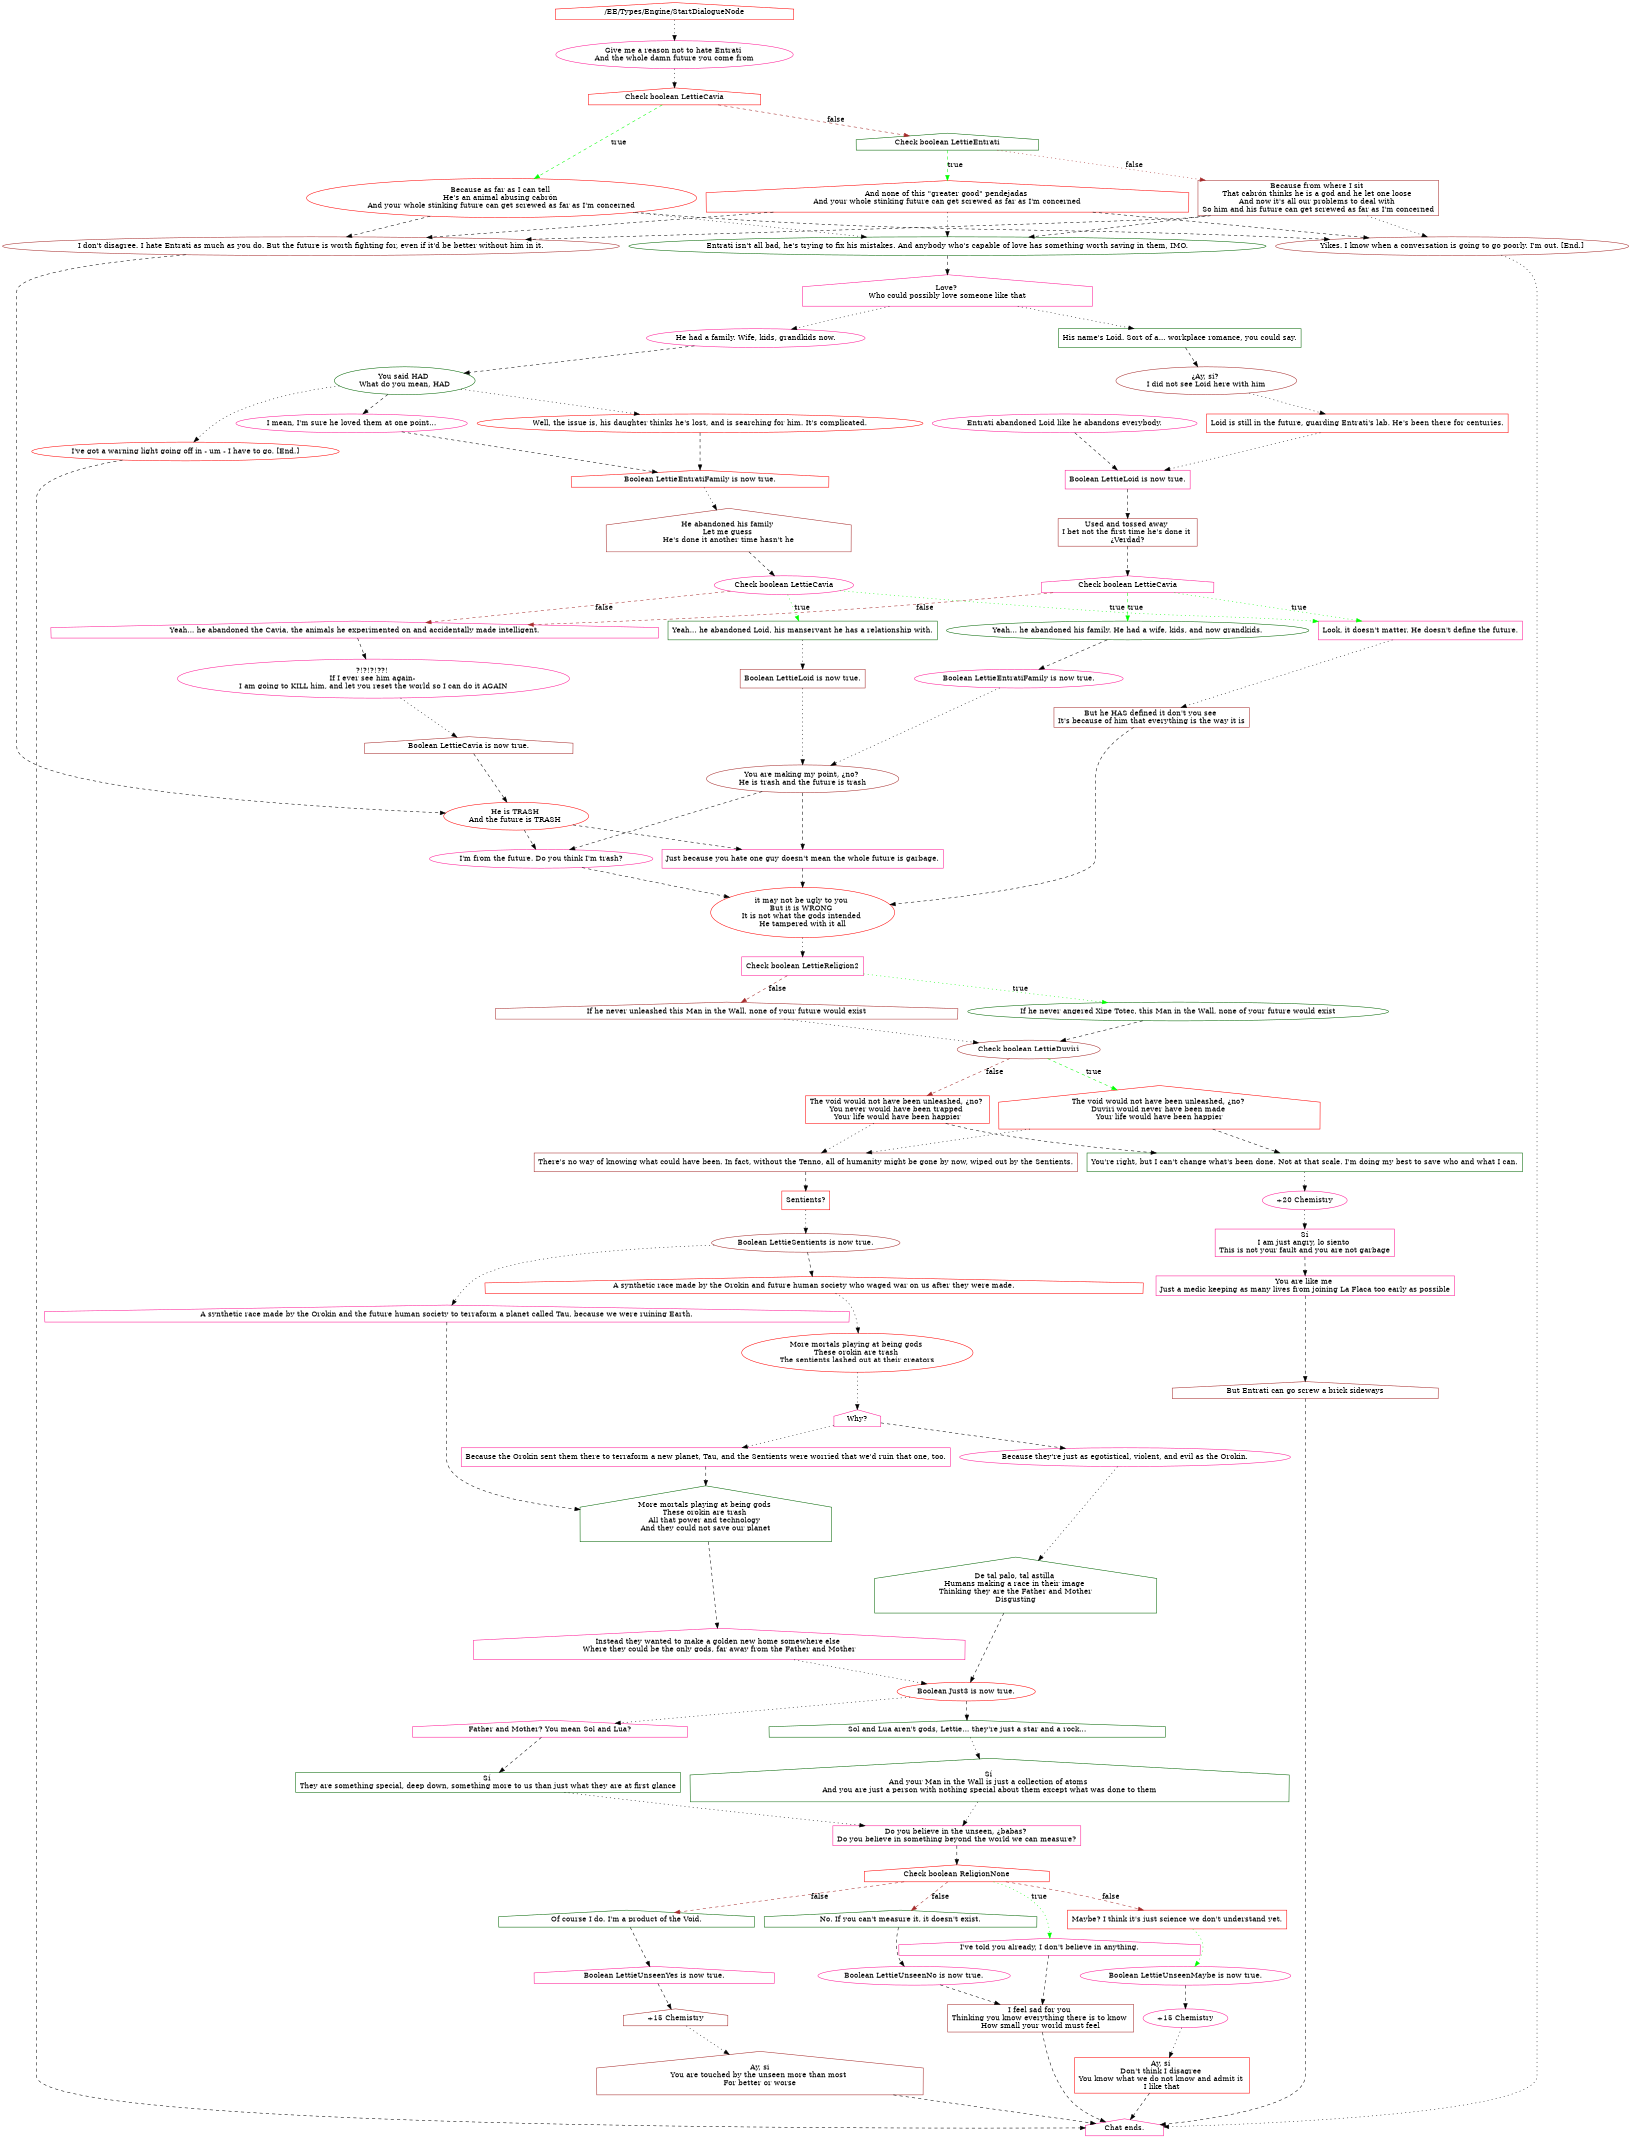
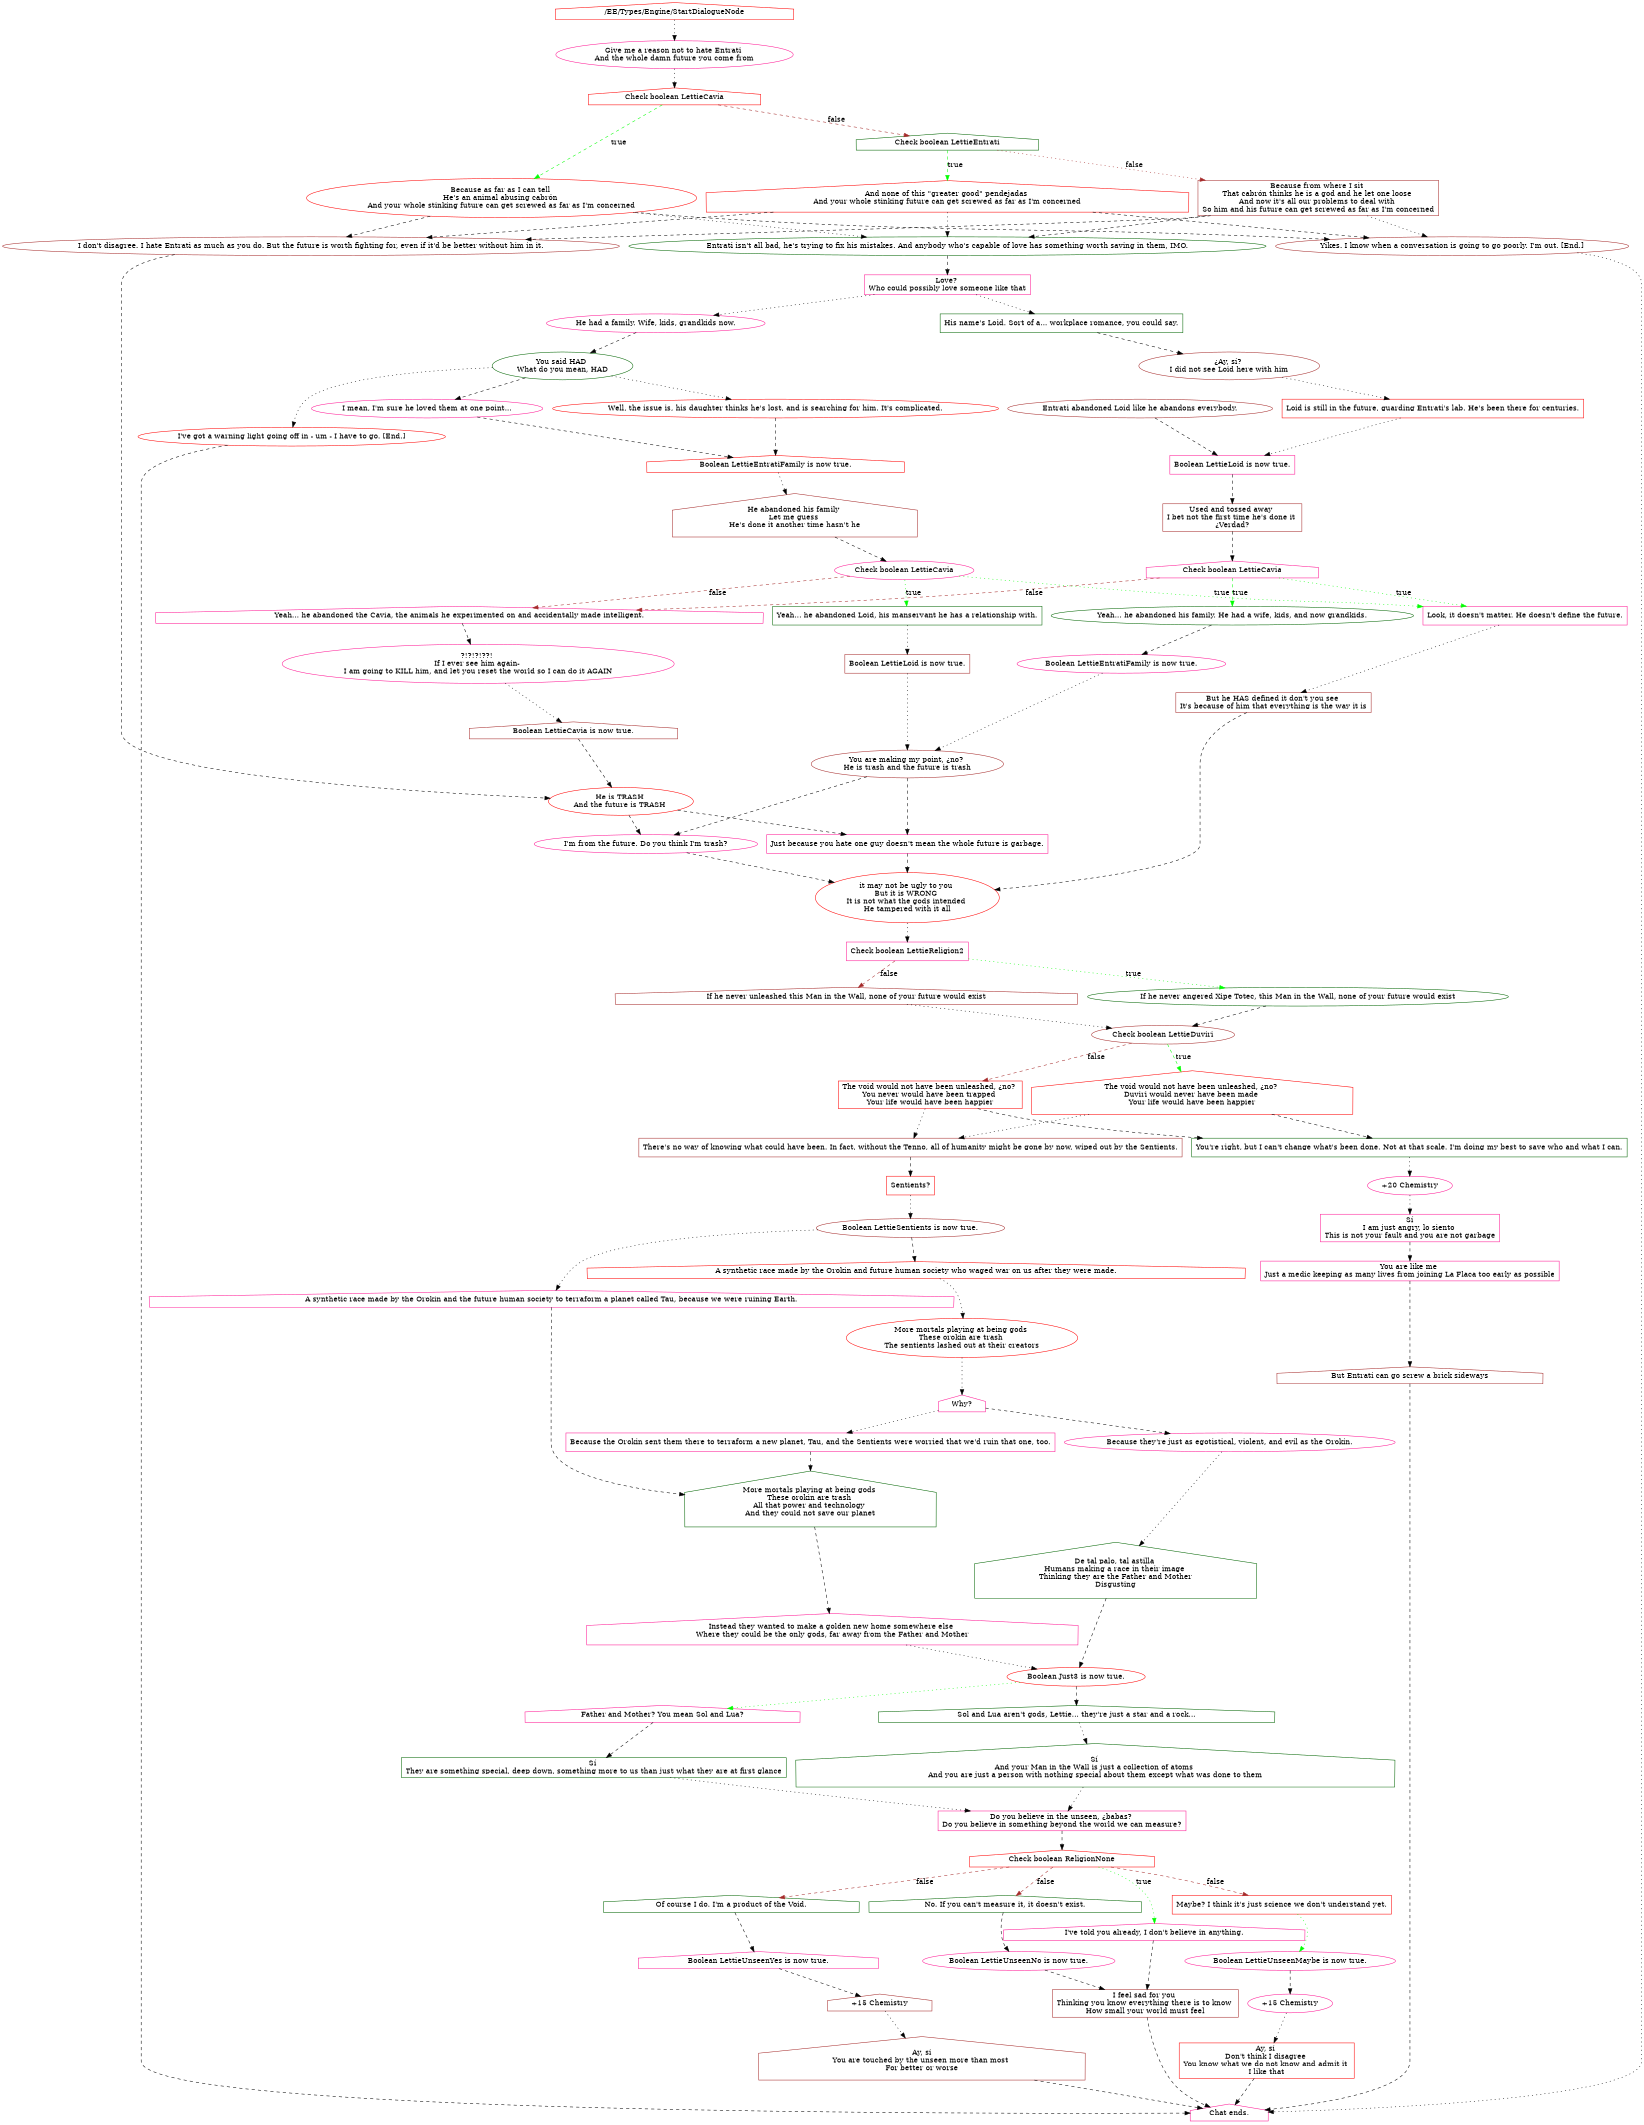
node "Love? Who could possibly love someone like that": shape house -> box
node "Entrati abandoned Loid like he abandons everybody.": color deeppink -> brown
edge "Boolean Just3 is now true." -> "Father and Mother? You mean Sol and Lua?": color black -> green
